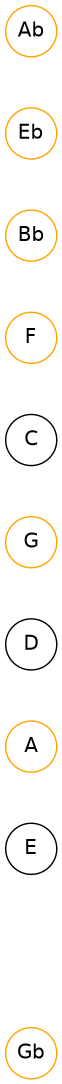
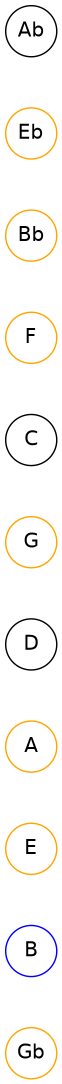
node "Ab": color orange -> black
node "E": color black -> orange
node "B": added
